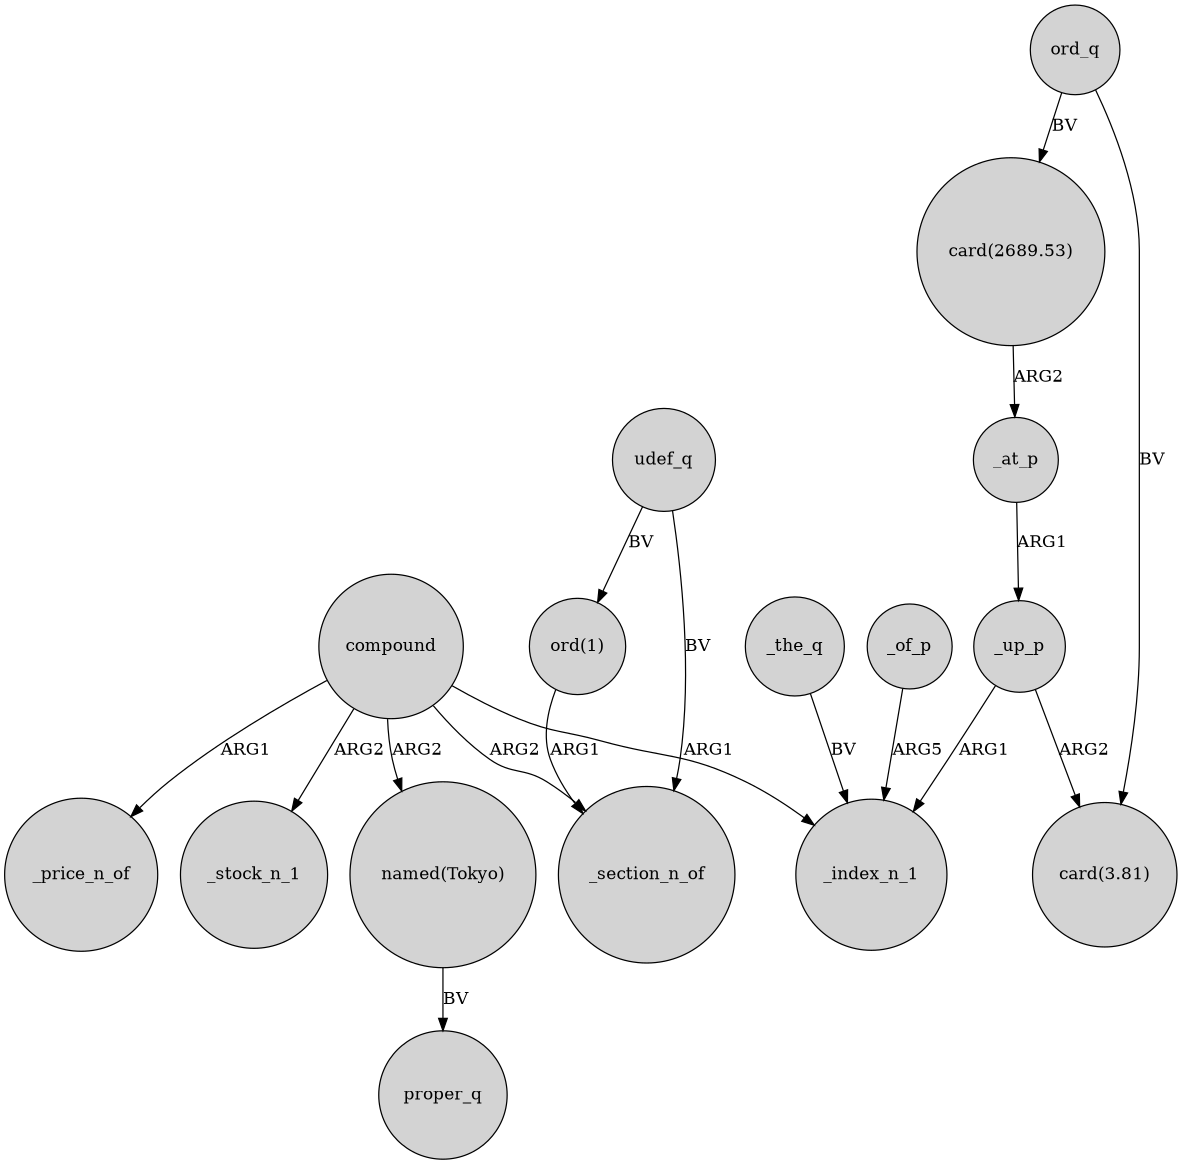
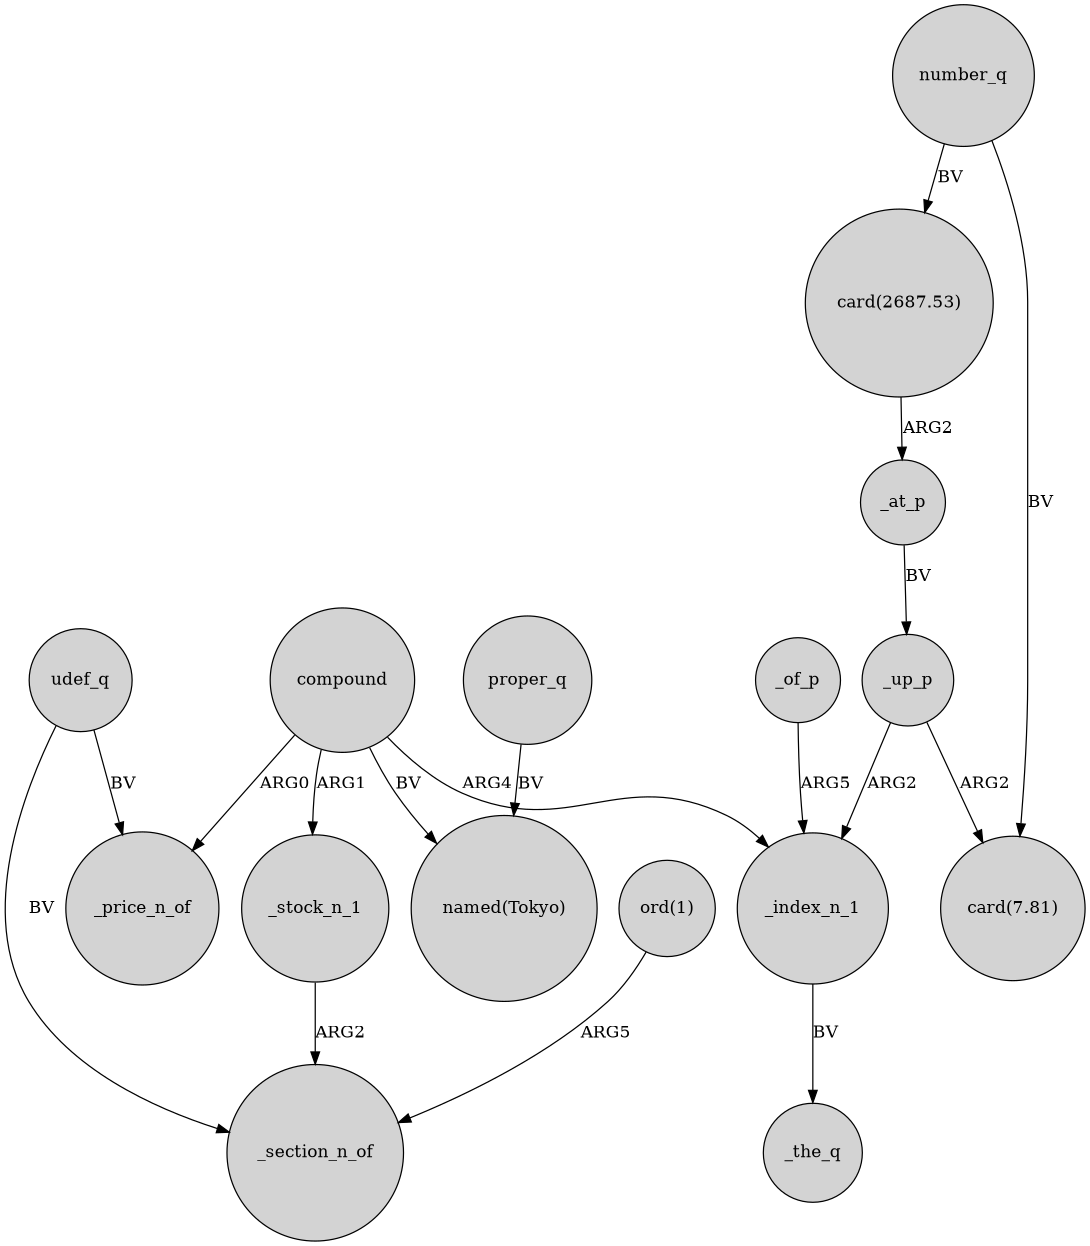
node "ord_q": label "ord_q" -> "number_q"
node "card(2689.53)": label "card(2689.53)" -> "card(2687.53)"
edge "_at_p" -> "_up_p": label "ARG1" -> "BV"
edge "udef_q" -> "ord(1)": now "udef_q" -> "_price_n_of"
edge "_the_q" -> "_index_n_1": reversed
edge "compound" -> "_price_n_of": label "ARG1" -> "ARG0"
edge "compound" -> "_stock_n_1": label "ARG2" -> "ARG1"
edge "compound" -> "named(Tokyo)": label "ARG2" -> "BV"
edge "ord(1)" -> "_section_n_of": label "ARG1" -> "ARG5"
edge "compound" -> "_index_n_1": label "ARG1" -> "ARG4"
edge "_up_p" -> "_index_n_1": label "ARG1" -> "ARG2"
edge "compound" -> "_section_n_of": now "_stock_n_1" -> "_section_n_of"
node "card(3.81)": label "card(3.81)" -> "card(7.81)"
edge "named(Tokyo)" -> "proper_q": reversed
